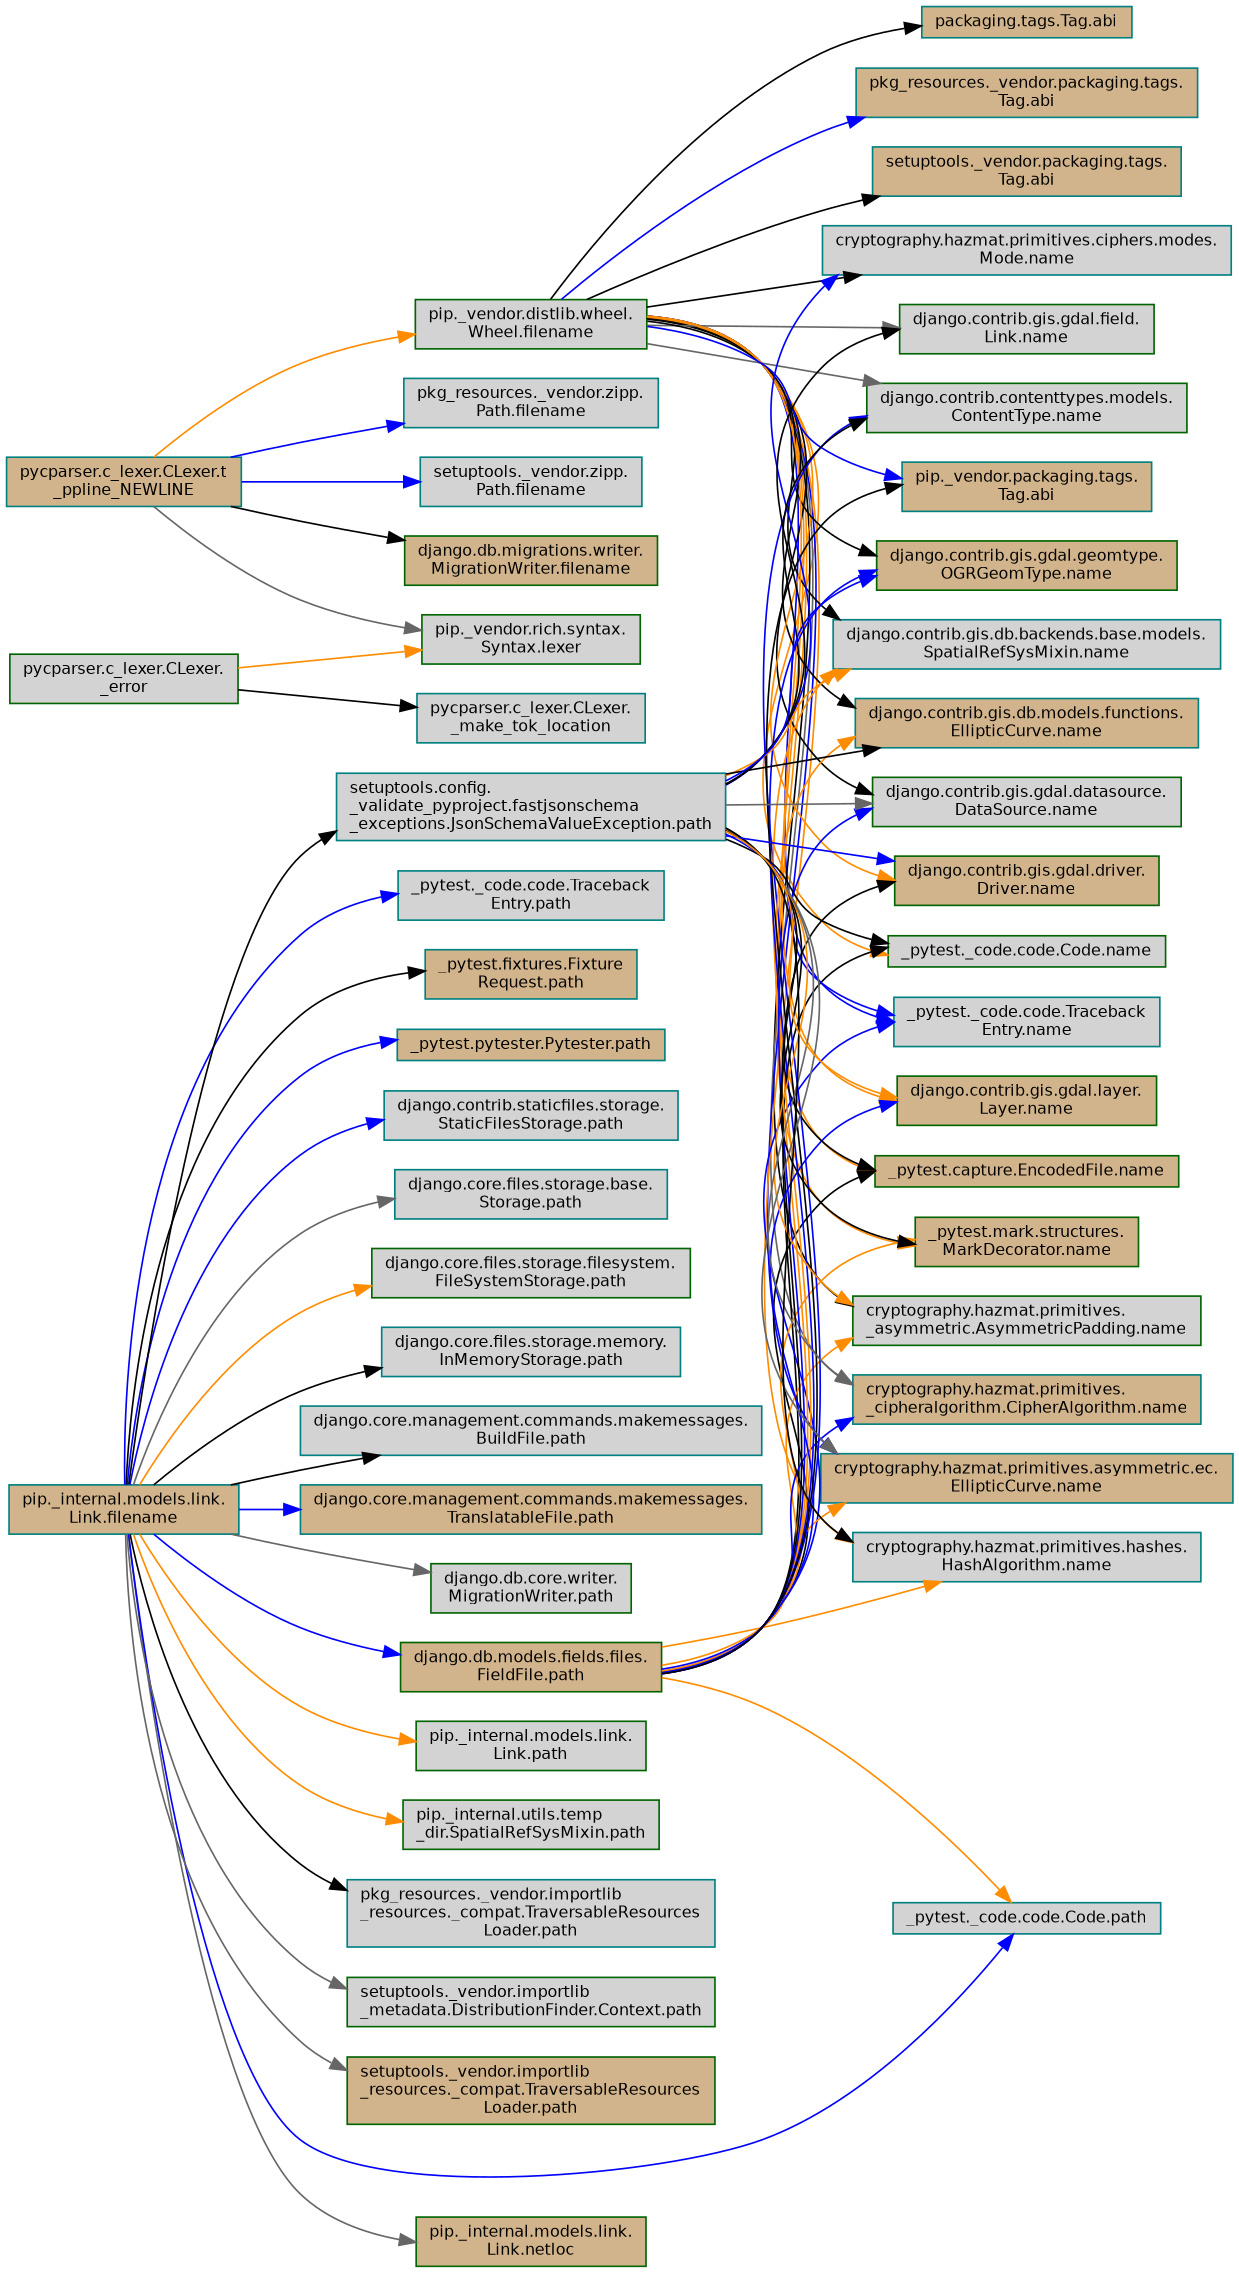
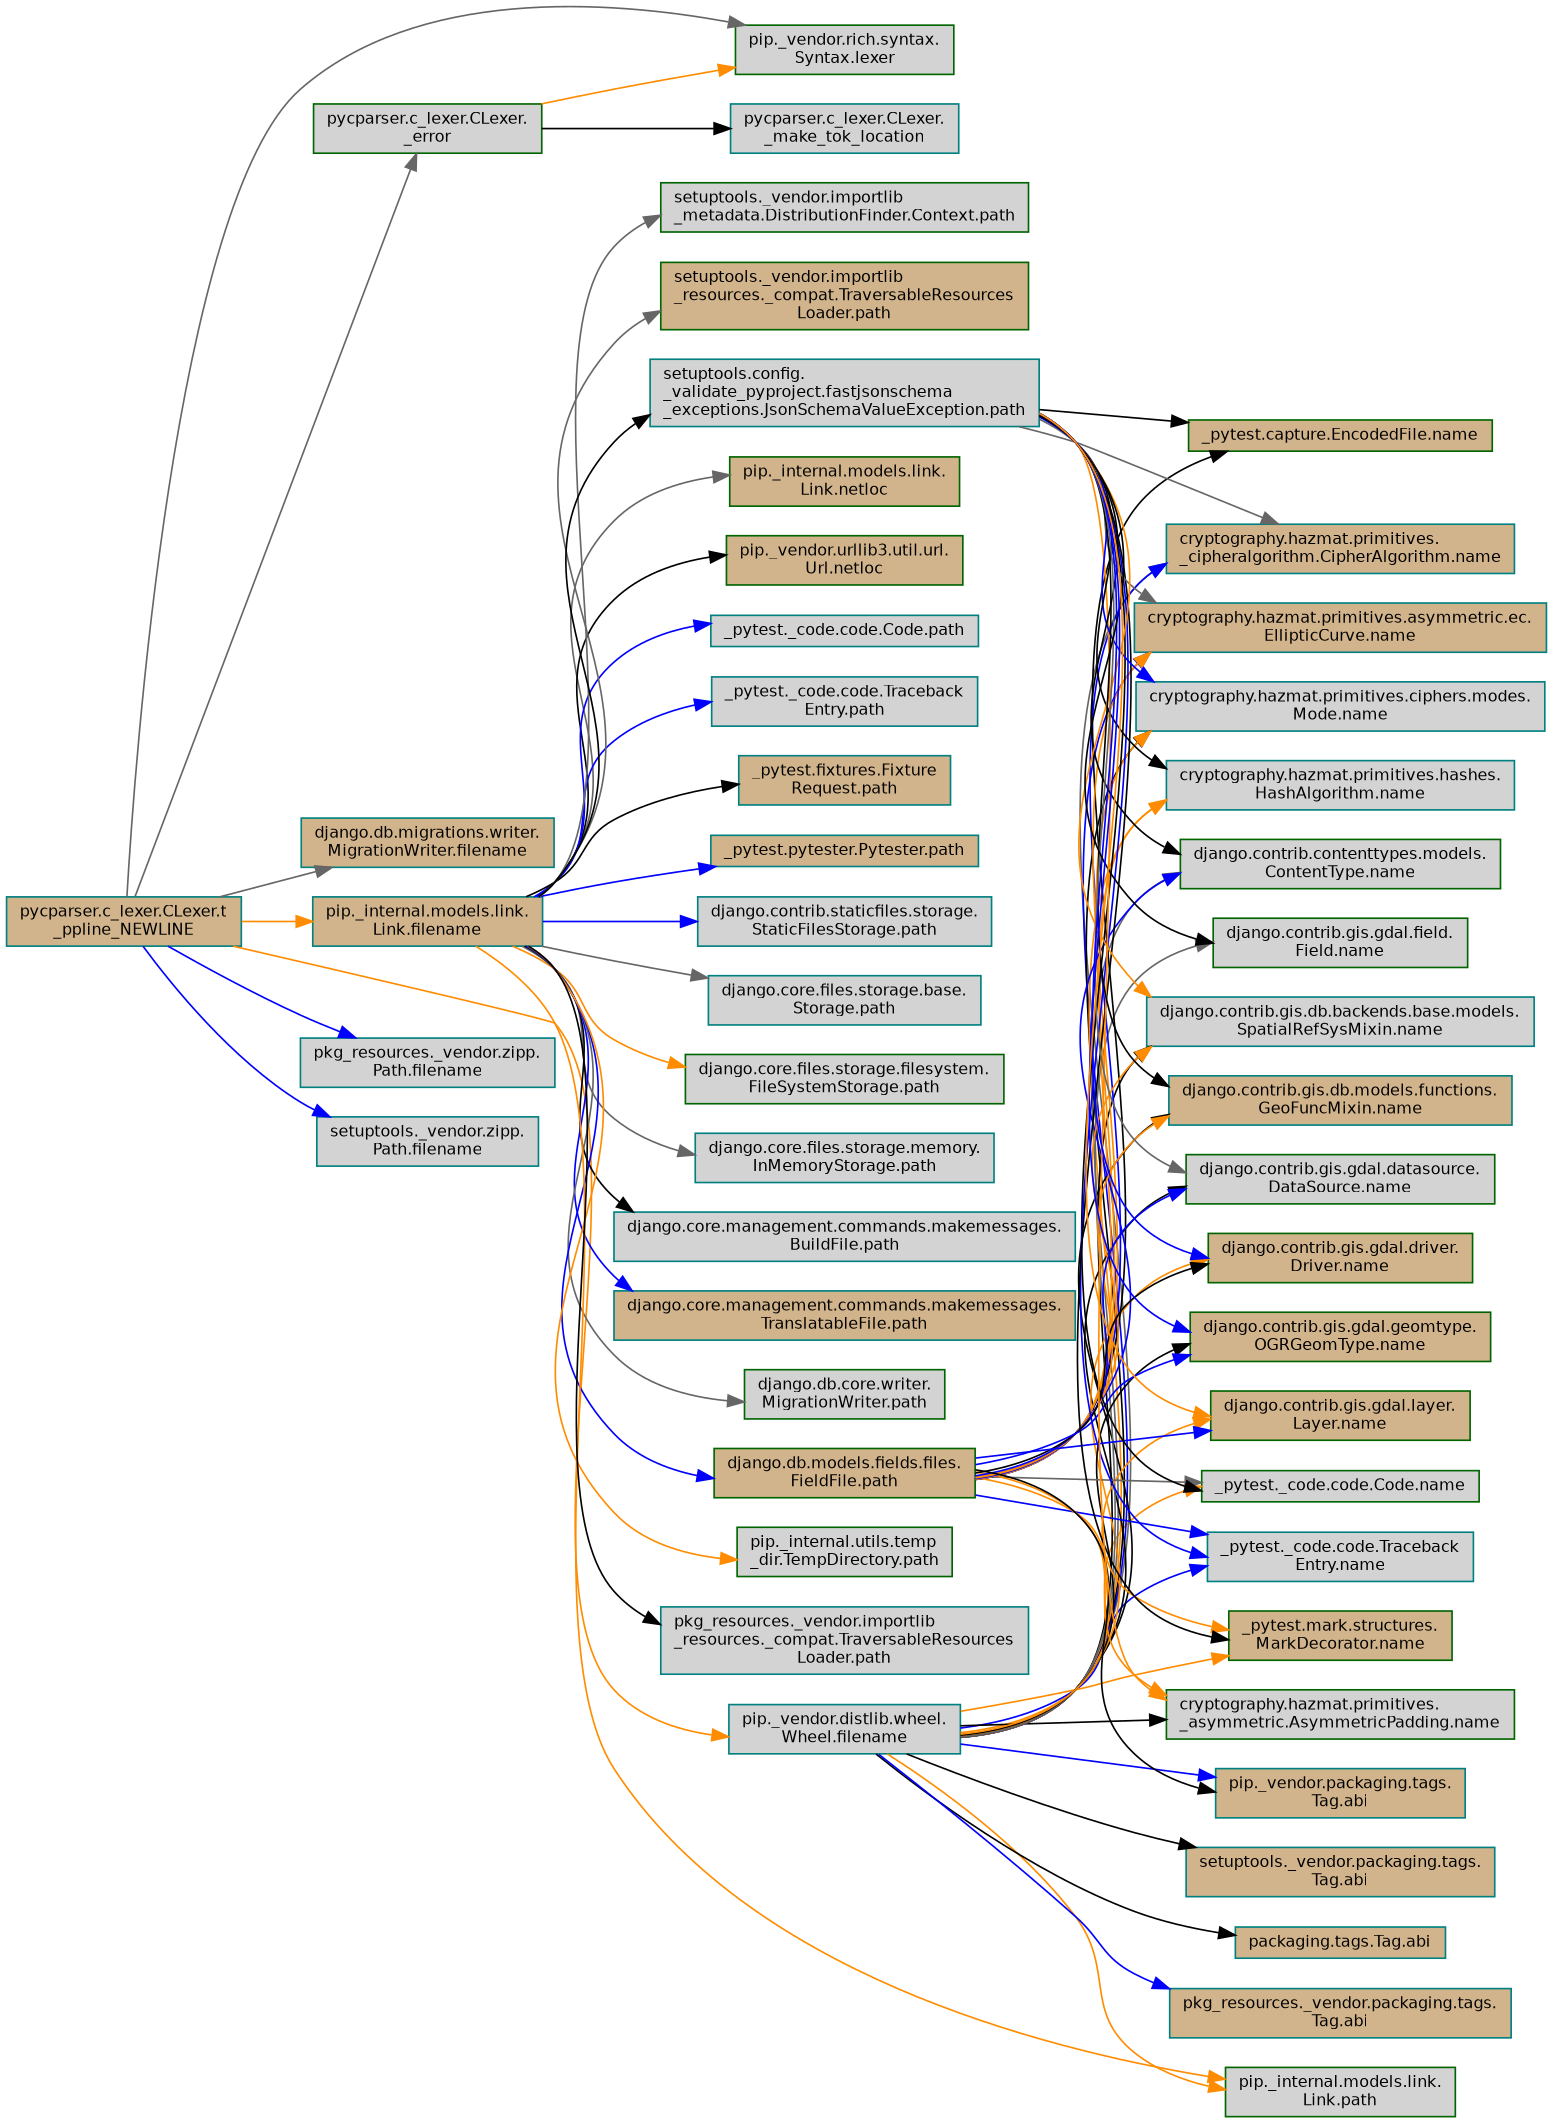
node "pip._vendor.distlib.wheel. Wheel.filename": color darkgreen -> teal
node "django.contrib.gis.gdal.field. Link.name": label "django.contrib.gis.gdal.field. Link.name" -> "django.contrib.gis.gdal.field. Field.name"
edge "pycparser.c_lexer.CLexer.t _ppline_NEWLINE" -> "django.db.migrations.writer. MigrationWriter.filename": color black -> gray40
edge "pycparser.c_lexer.CLexer.t _ppline_NEWLINE" -> "pycparser.c_lexer.CLexer. _error": added
node "pip._vendor.urllib3.util.url. Url.netloc": added
node "django.db.migrations.writer. MigrationWriter.filename": color darkgreen -> teal
edge "pip._vendor.distlib.wheel. Wheel.filename" -> "_pytest.capture.EncodedFile.name": now "pip._vendor.distlib.wheel. Wheel.filename" -> "pip._internal.models.link. Link.path"
node "django.contrib.gis.db.models.functions. EllipticCurve.name": label "django.contrib.gis.db.models.functions. EllipticCurve.name" -> "django.contrib.gis.db.models.functions. GeoFuncMixin.name"
edge "pycparser.c_lexer.CLexer.t _ppline_NEWLINE" -> "pip._internal.models.link. Link.filename": added
edge "django.db.models.fields.files. FieldFile.path" -> "_pytest._code.code.Code.name": color black -> gray40
edge "pip._internal.models.link. Link.filename" -> "django.core.files.storage.memory. InMemoryStorage.path": color black -> gray40
edge "django.db.models.fields.files. FieldFile.path" -> "_pytest._code.code.Code.path": now "django.db.models.fields.files. FieldFile.path" -> "cryptography.hazmat.primitives.ciphers.modes. Mode.name"
node "pip._internal.utils.temp _dir.SpatialRefSysMixin.path": label "pip._internal.utils.temp _dir.SpatialRefSysMixin.path" -> "pip._internal.utils.temp _dir.TempDirectory.path"
